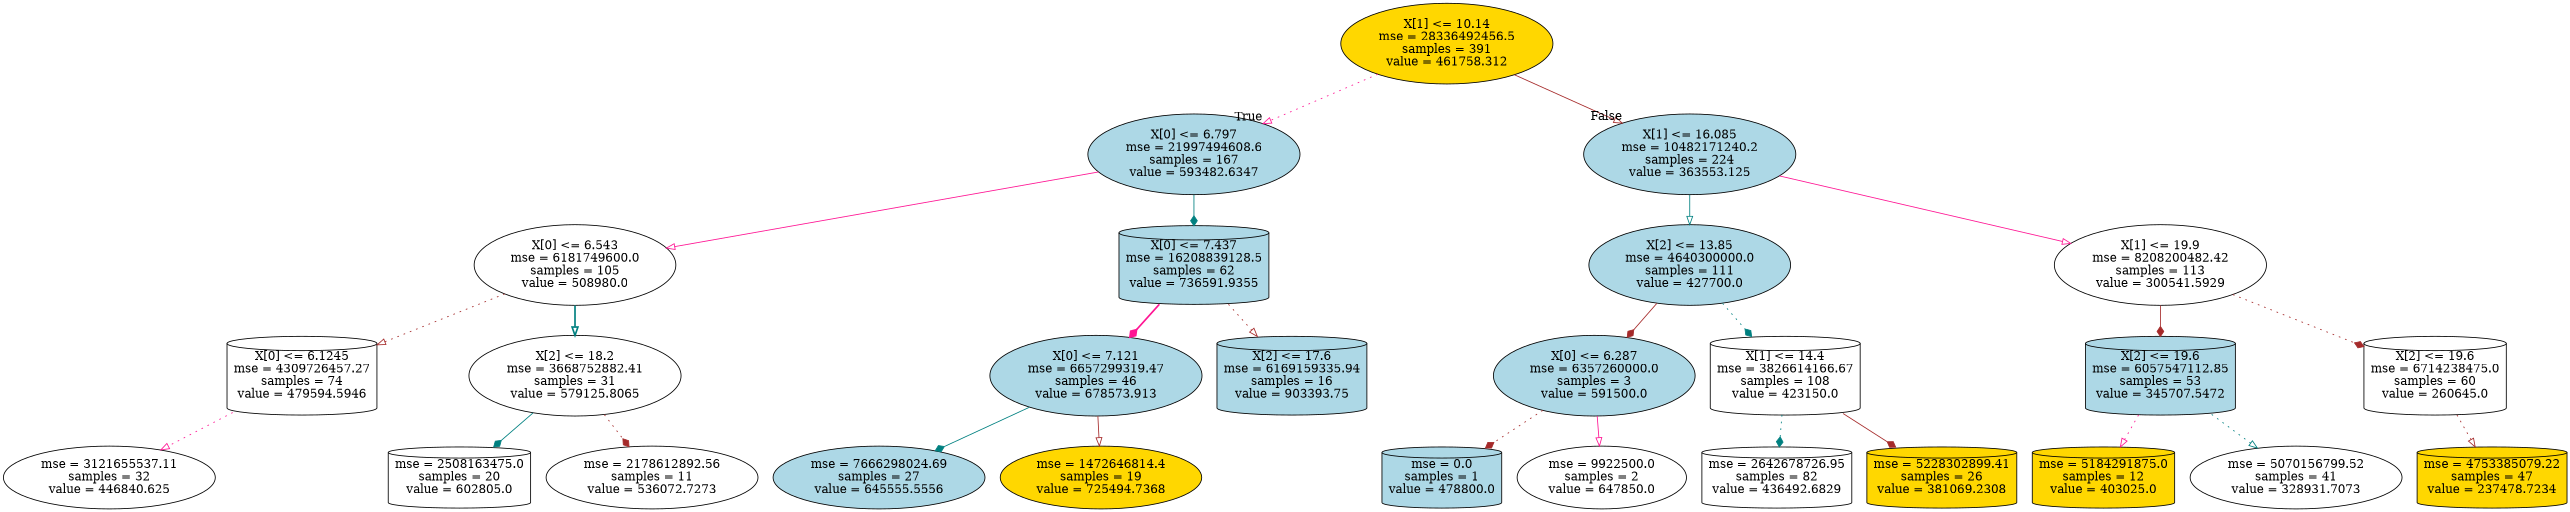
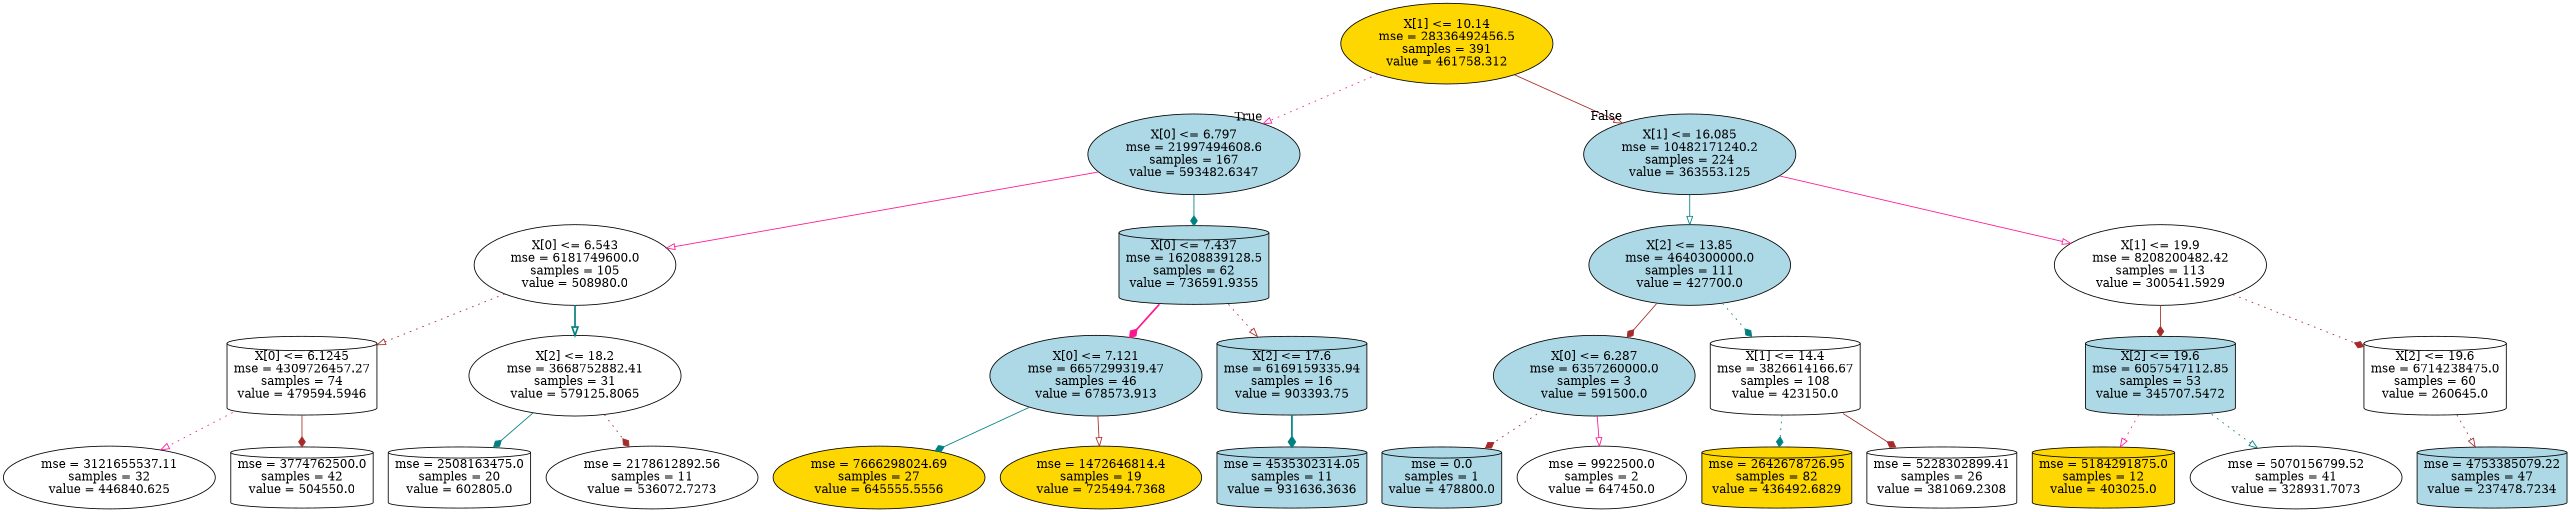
node "mse = 3774762500.0 samples = 42 value = 504550.0": added
node "mse = 7666298024.69 samples = 27 value = 645555.5556": fillcolor lightblue -> gold
node "mse = 4535302314.05 samples = 11 value = 931636.3636": added
node "mse = 9922500.0 samples = 2 value = 647850.0": label "mse = 9922500.0 samples = 2 value = 647850.0" -> "mse = 9922500.0 samples = 2 value = 647450.0"
node "mse = 2642678726.95 samples = 82 value = 436492.6829": fillcolor white -> gold
node "mse = 5228302899.41 samples = 26 value = 381069.2308": fillcolor gold -> white
node "mse = 4753385079.22 samples = 47 value = 237478.7234": fillcolor gold -> lightblue
